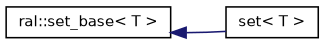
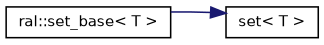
edge "set< T >" -> "ral::set_base< T >": reversed
